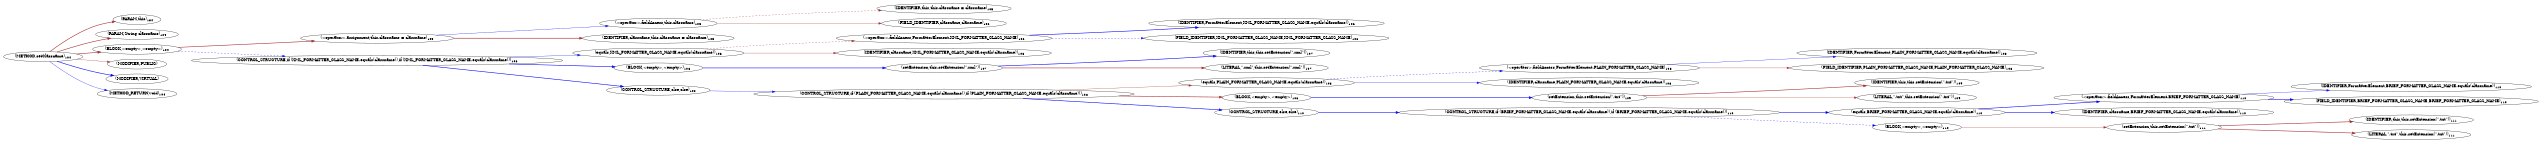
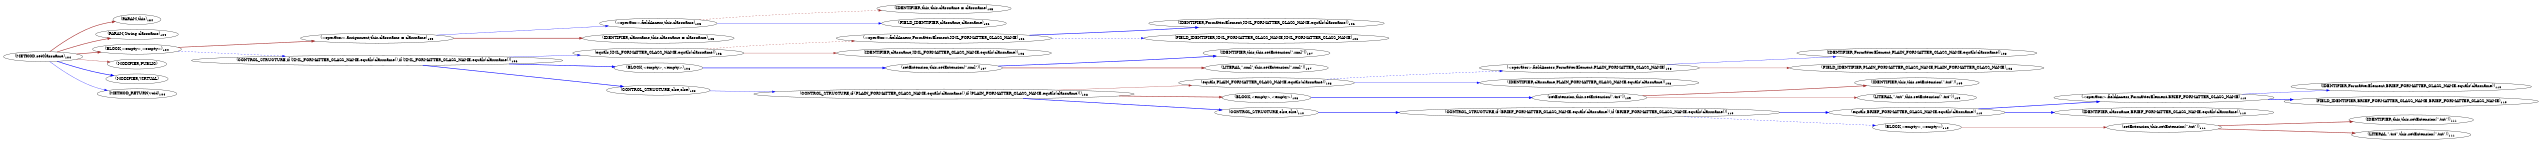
edge "(<operator>.fieldAccess,this.classname)" -> "(FIELD_IDENTIFIER,classname,classname)": color brown -> blue
